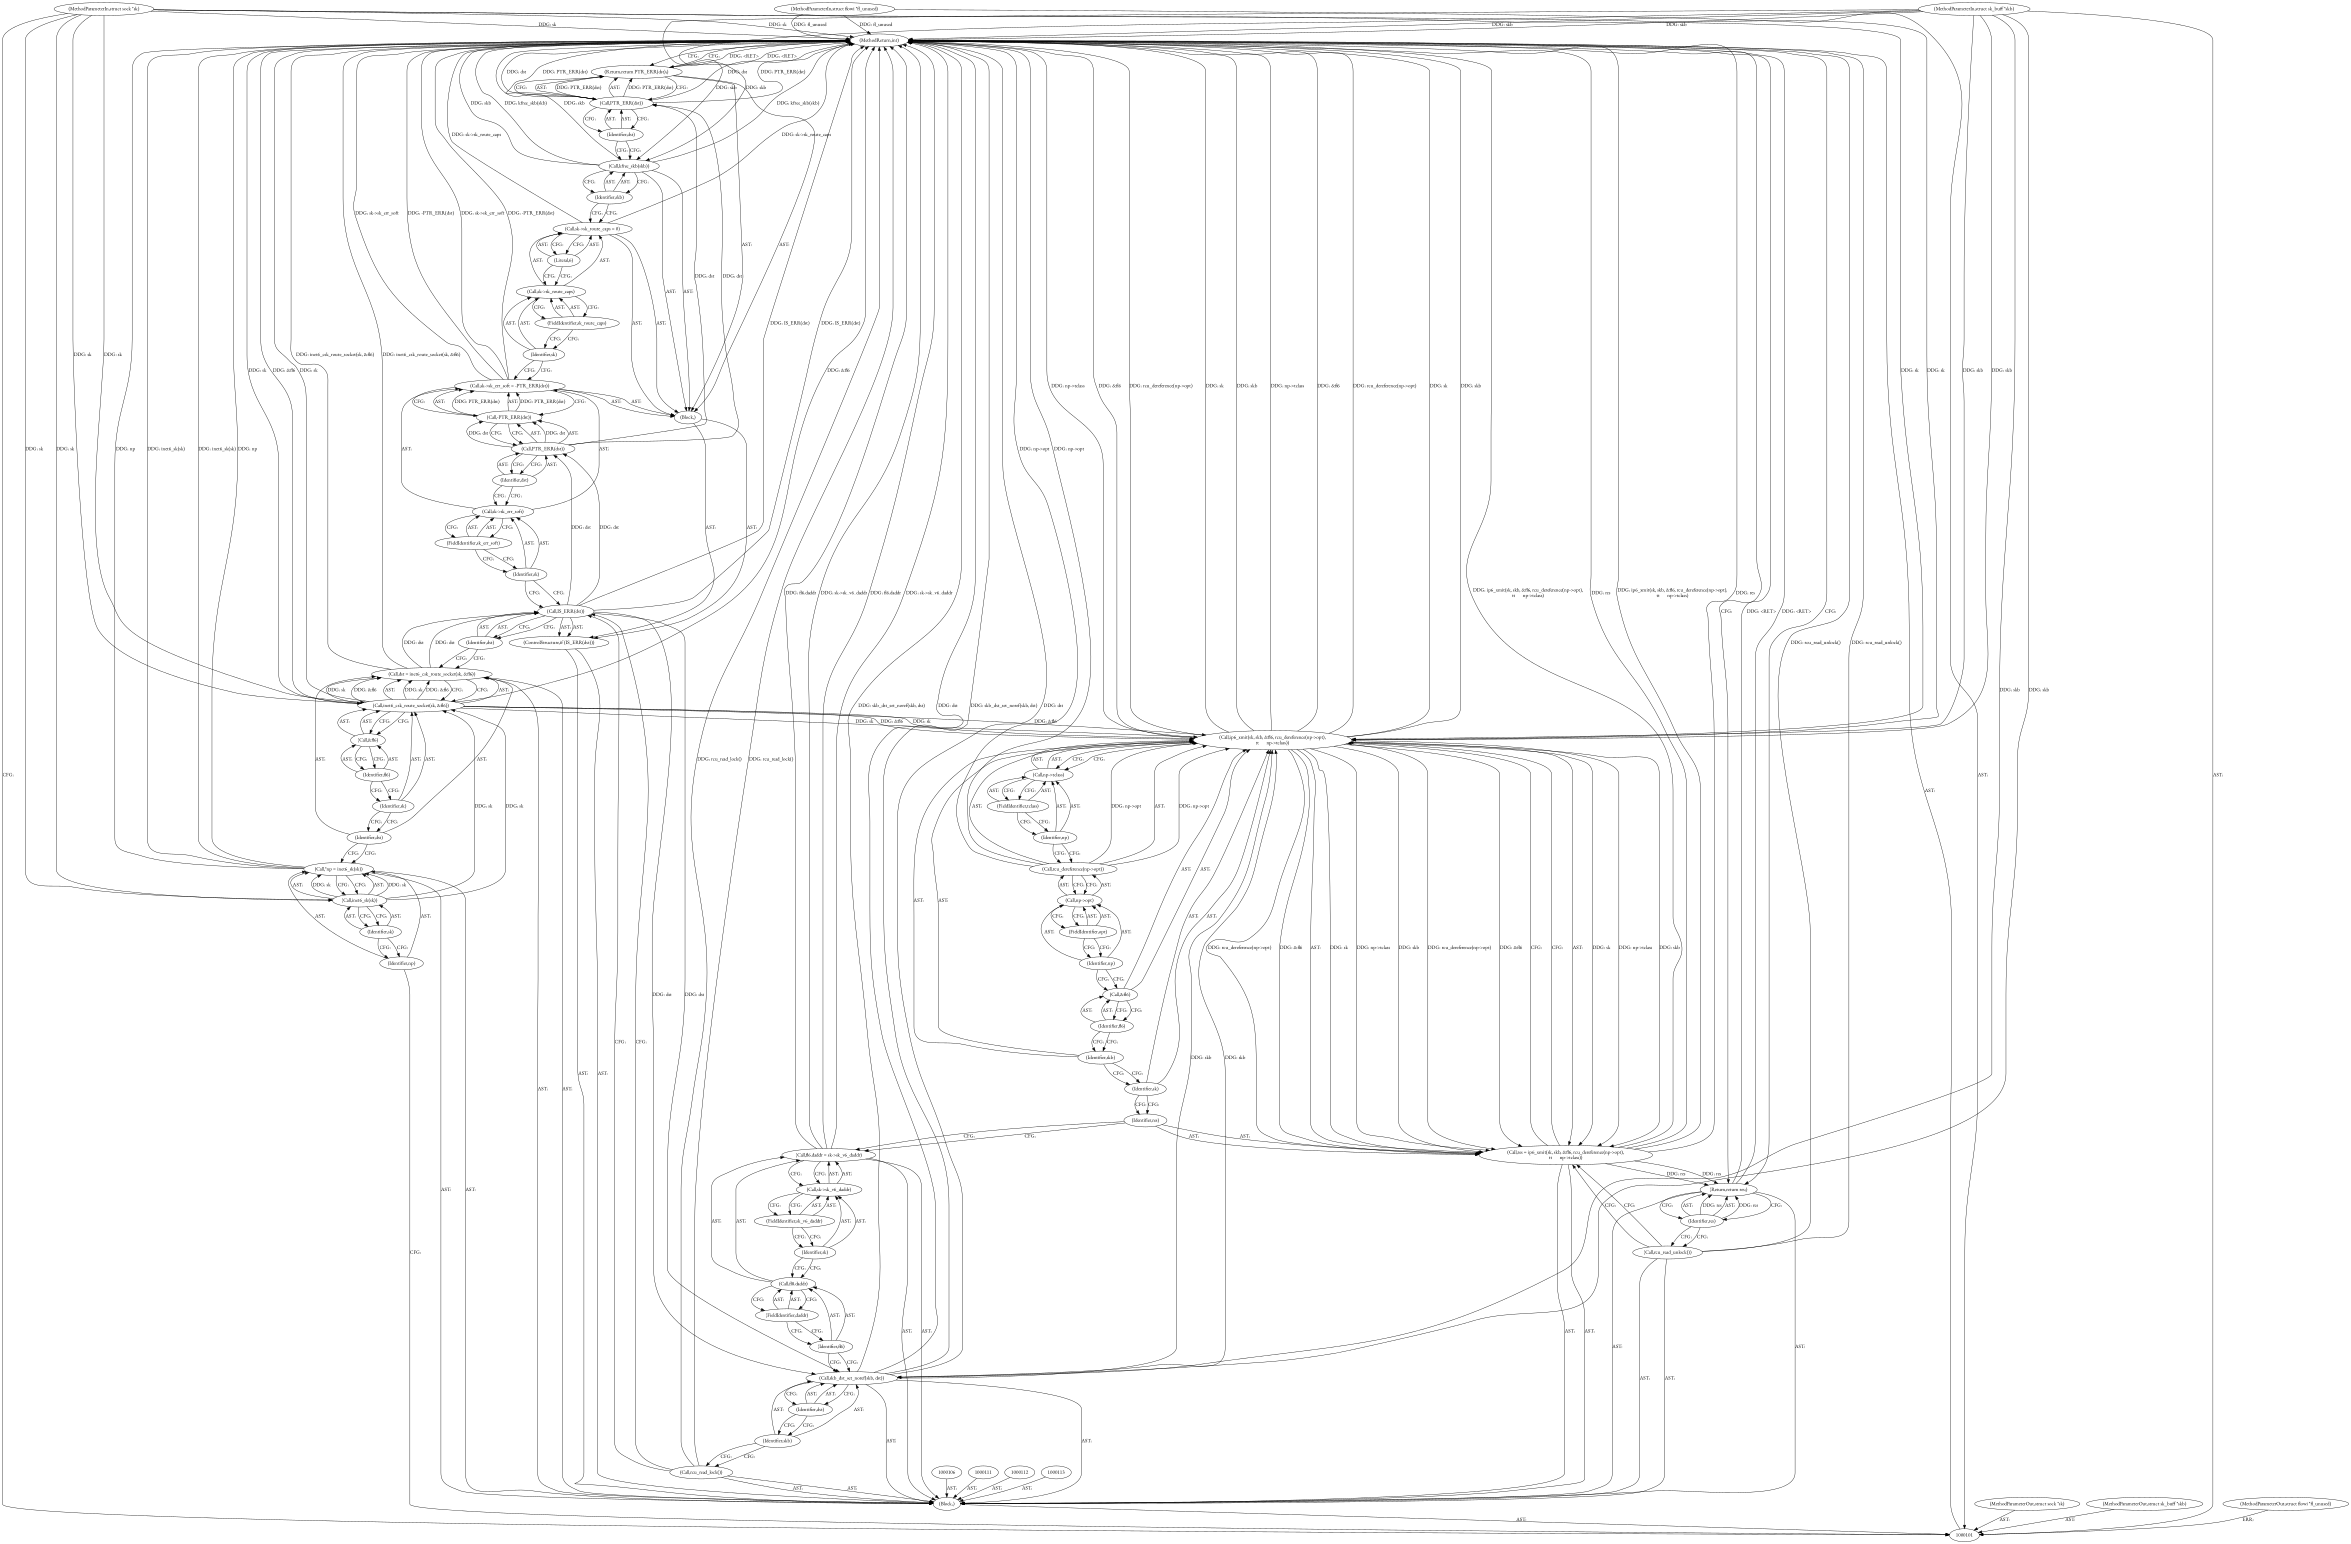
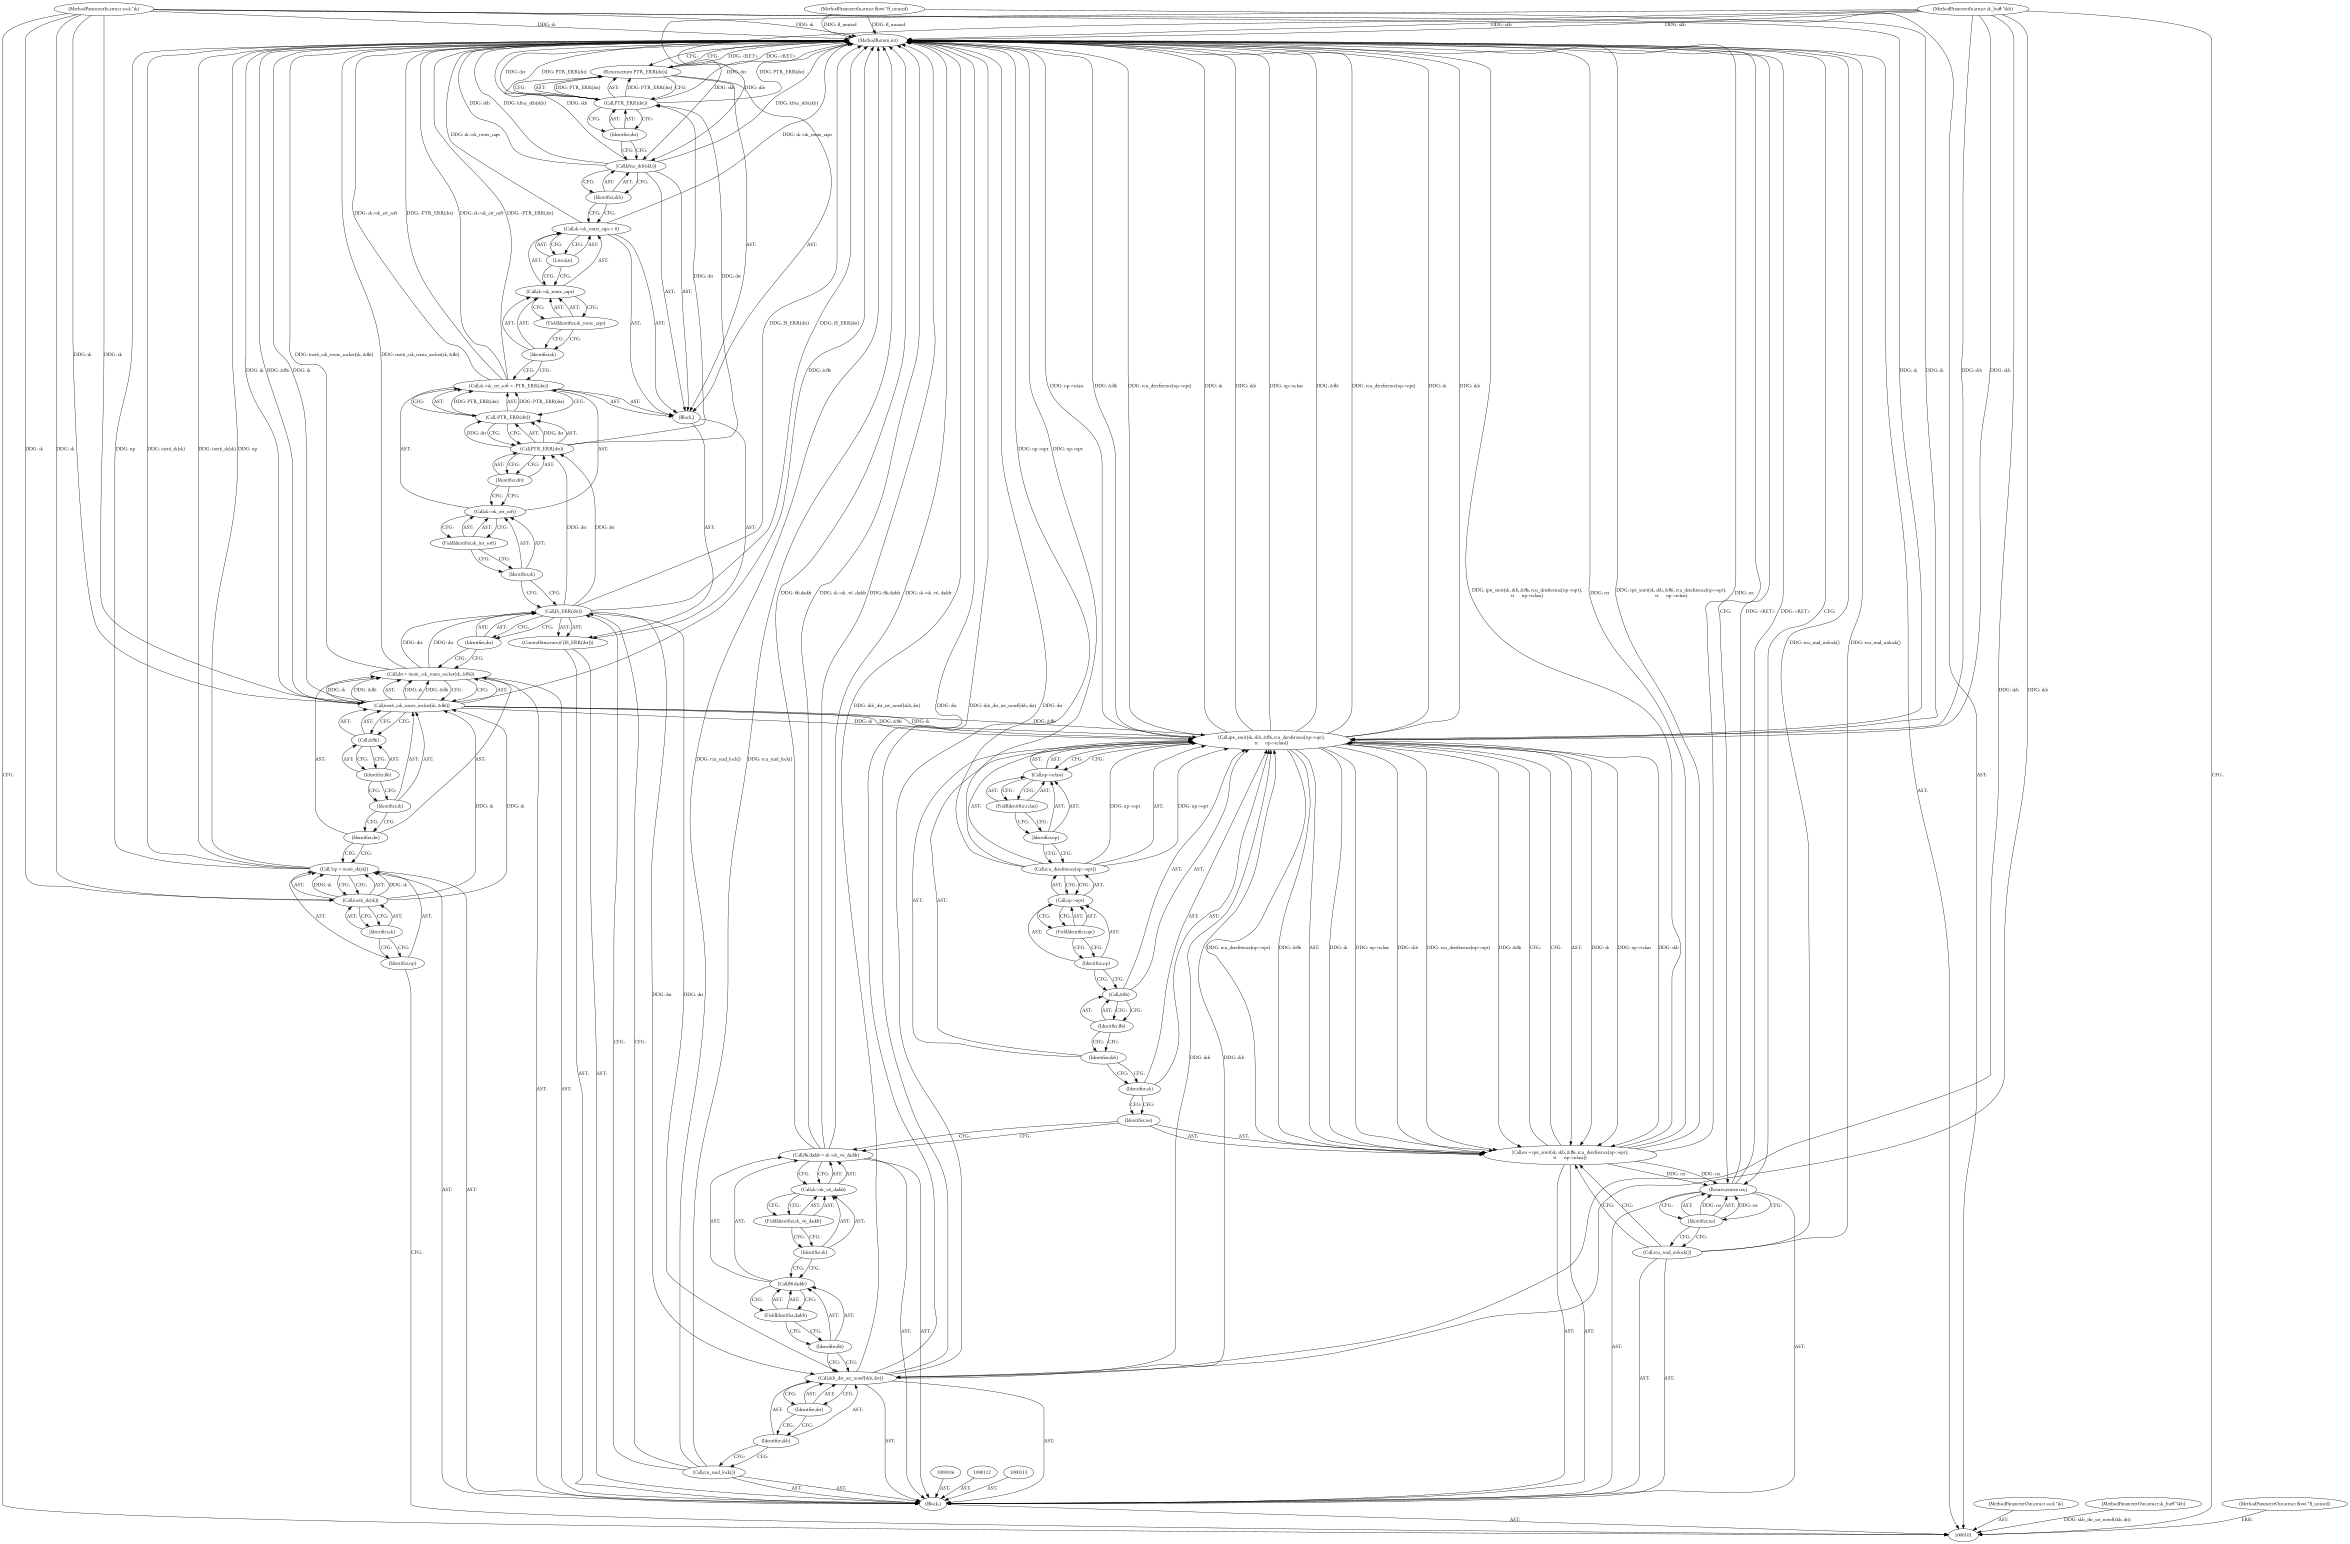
edge "1000101" -> "(MethodReturn,int)": reversed
node "(FieldIdentifier,sk_err_soft)": label "(FieldIdentifier,sk_err_soft)" -> "(FieldIdentifier,sk_int_soft)"
edge "(MethodParameterIn,struct sk_buff *skb)" -> "1000101": label "AST: " -> "CFG: "
node "1000111": removed
edge "(MethodParameterOut,struct sk_buff *skb)" -> "1000101": label "AST: " -> "DDG: skb_dst_set_noref(skb, dst)"
